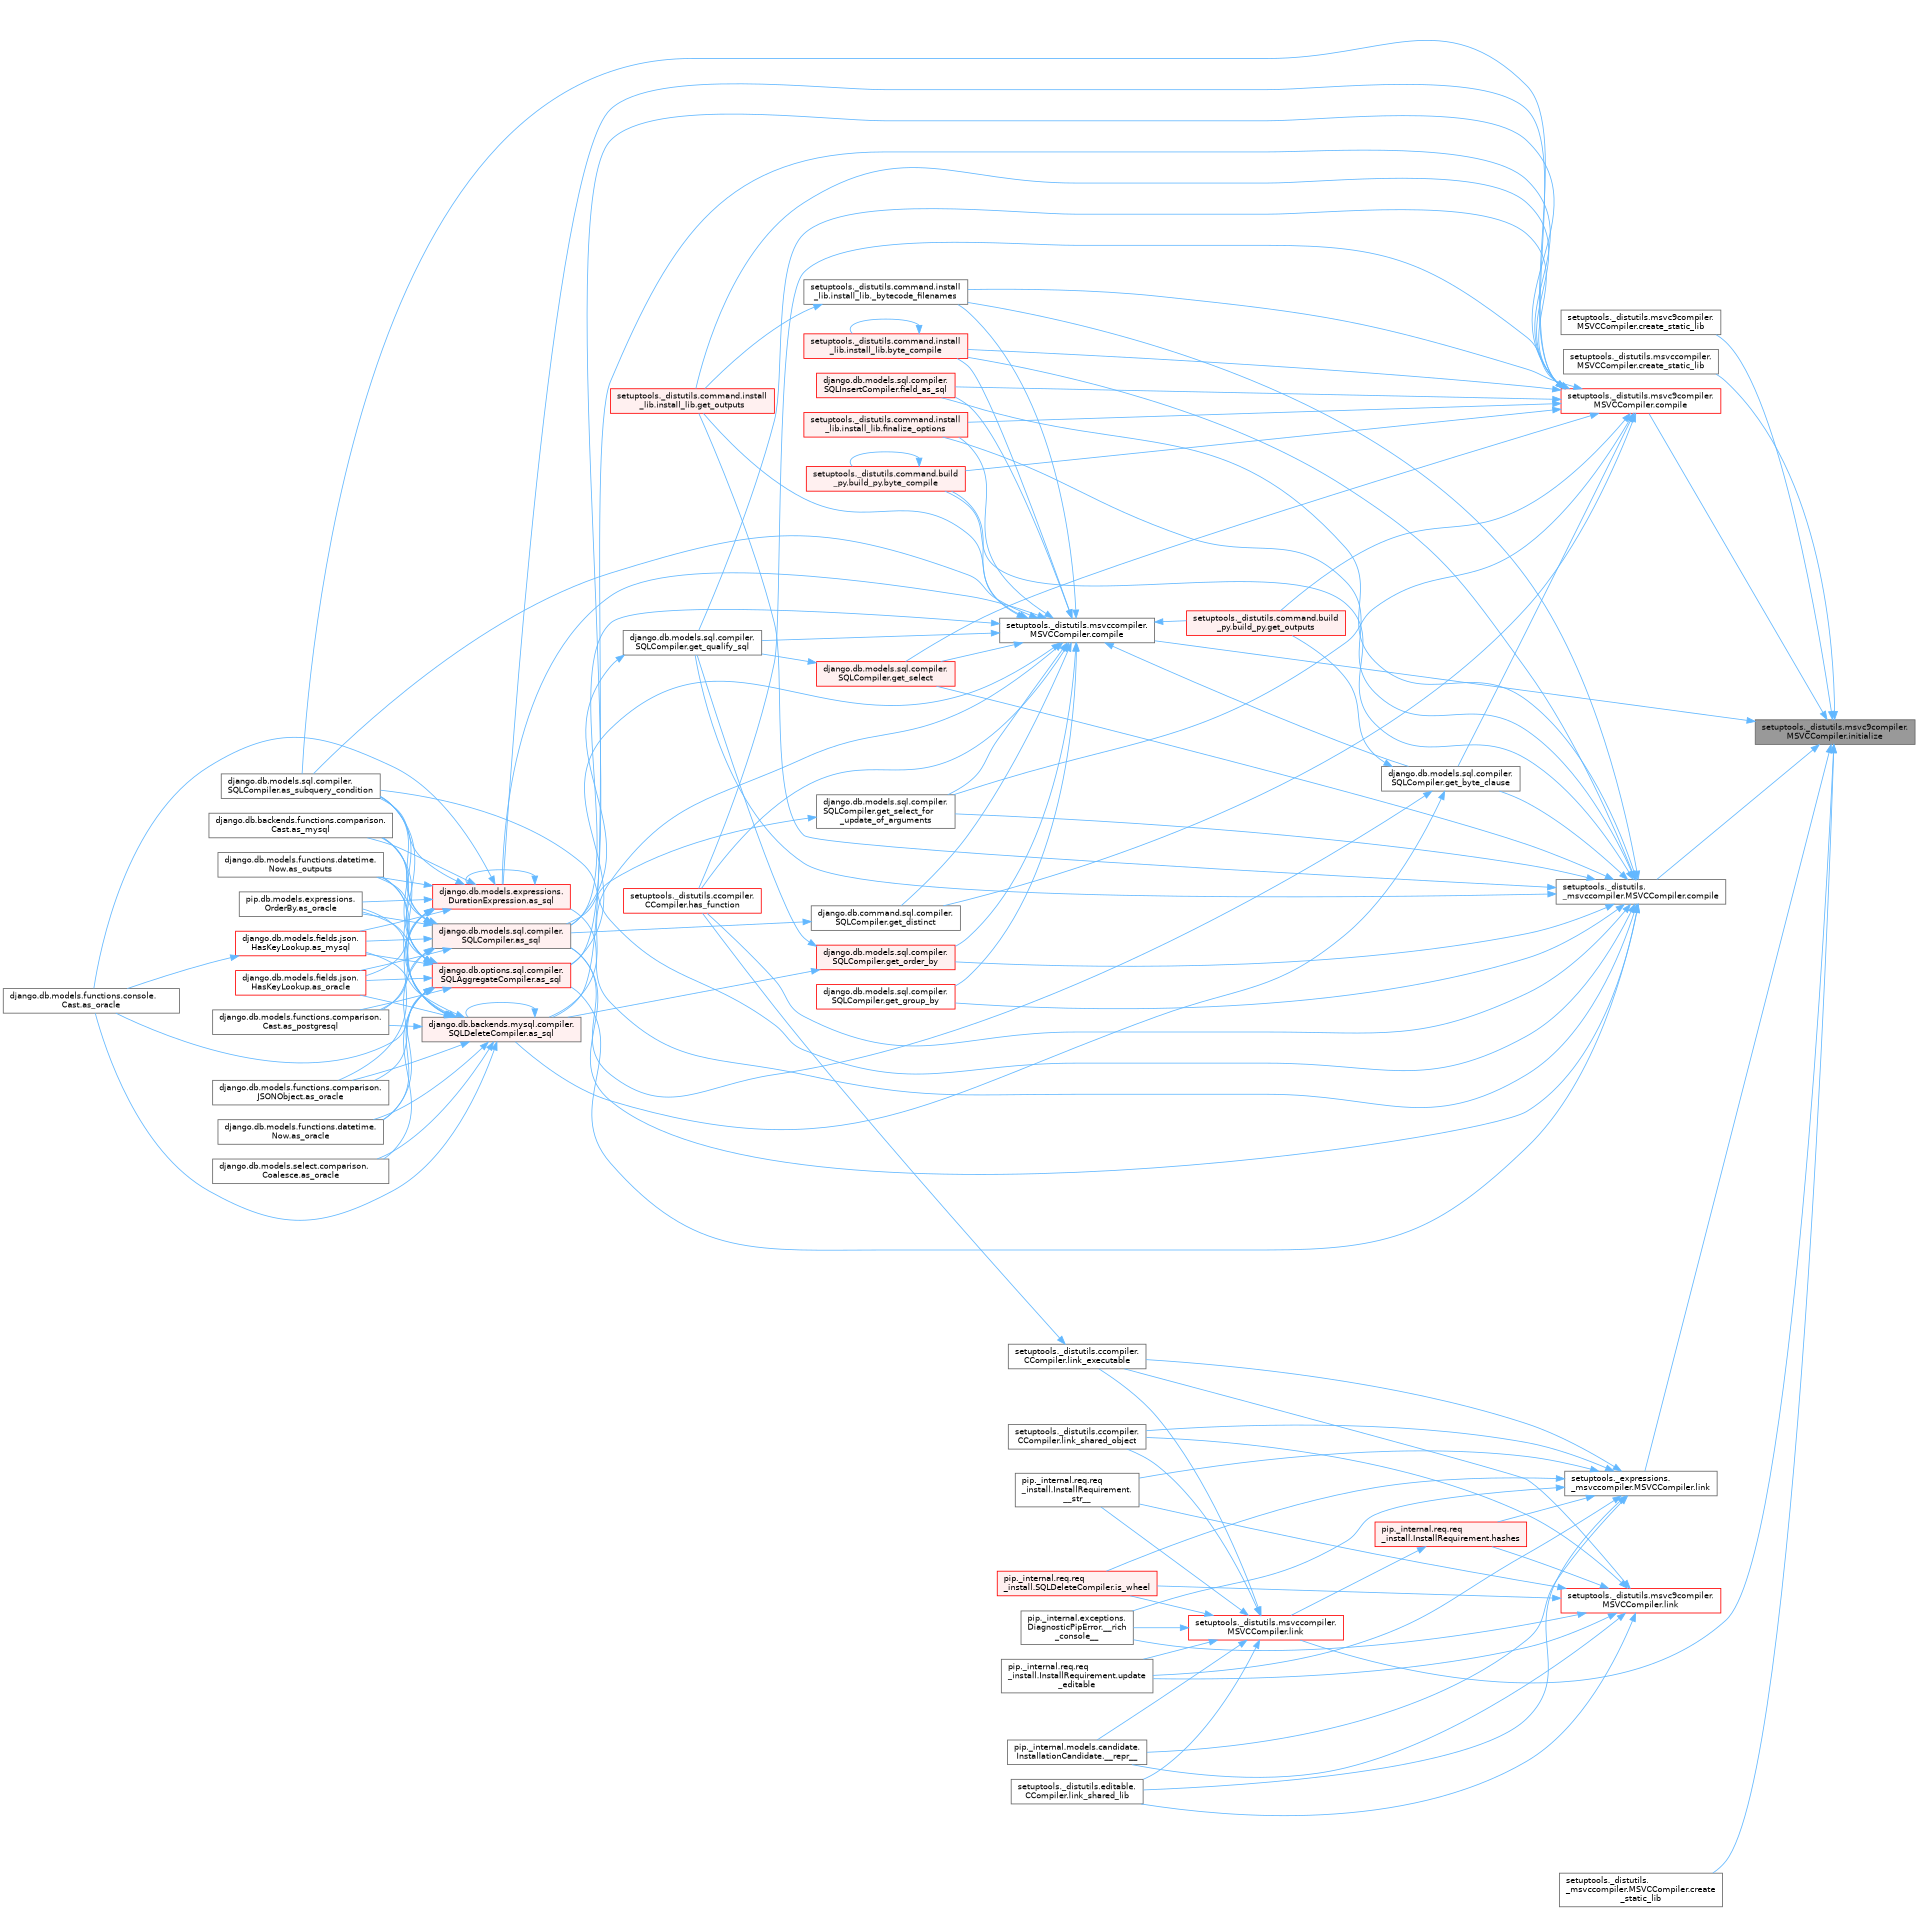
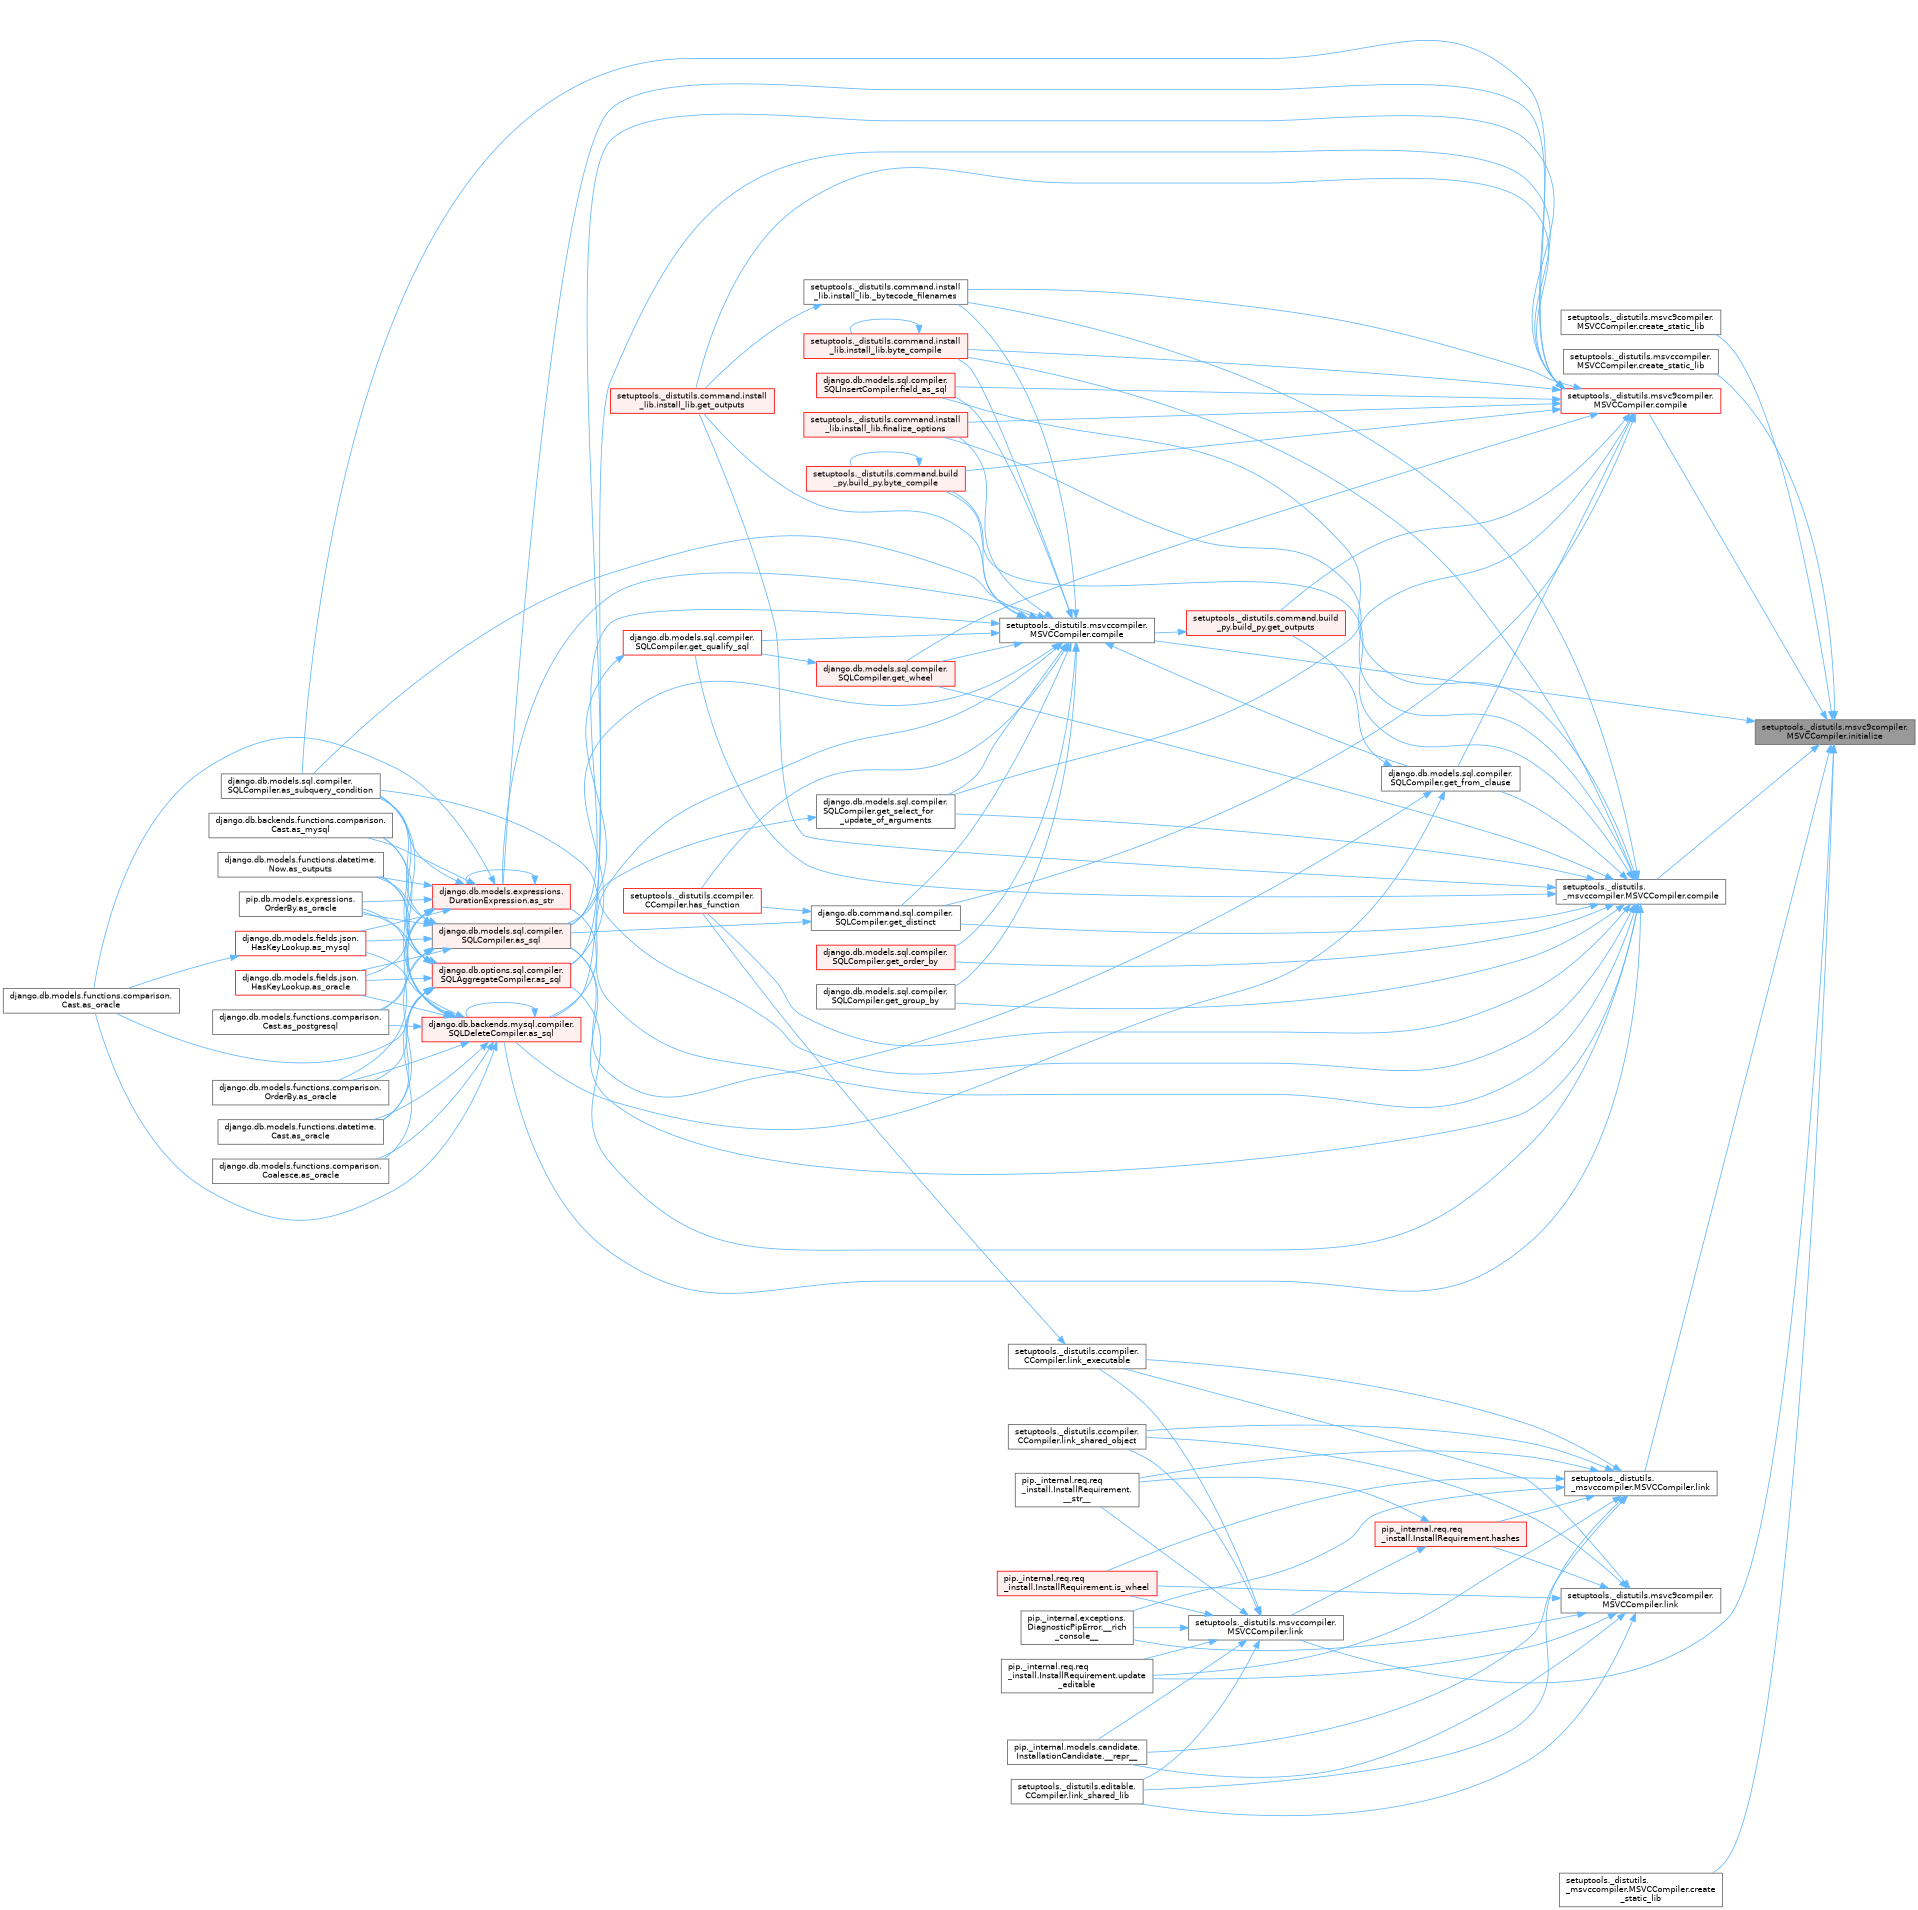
edge "django.db.models.sql.compiler. SQLCompiler.get_qualify_sql" -> "setuptools._distutils.msvc9compiler. MSVCCompiler.compile": removed
edge "setuptools._distutils.ccompiler. CCompiler.has_function" -> "setuptools._distutils.msvc9compiler. MSVCCompiler.compile": now "setuptools._distutils.ccompiler. CCompiler.has_function" -> "django.db.command.sql.compiler. SQLCompiler.get_distinct"
edge "setuptools._distutils.command.build _py.build_py.get_outputs" -> "setuptools._distutils.msvccompiler. MSVCCompiler.compile": reversed
node "django.db.models.sql.compiler. SQLCompiler.get_qualify_sql": color grey40 -> red
node "django.db.models.sql.compiler. SQLCompiler.get_select": label "django.db.models.sql.compiler. SQLCompiler.get_select" -> "django.db.models.sql.compiler. SQLCompiler.get_wheel"
node "django.db.models.sql.compiler. SQLCompiler.get_byte_clause": label "django.db.models.sql.compiler. SQLCompiler.get_byte_clause" -> "django.db.models.sql.compiler. SQLCompiler.get_from_clause"
edge "django.db.models.sql.compiler. SQLCompiler.get_qualify_sql" -> "django.db.models.sql.compiler. SQLCompiler.get_order_by": removed
edge "django.db.backends.functions.comparison. Cast.as_mysql" -> "django.db.models.sql.compiler. SQLCompiler.as_sql": removed
node "django.db.models.expressions. DurationExpression.as_sql": label "django.db.models.expressions. DurationExpression.as_sql" -> "django.db.models.expressions. DurationExpression.as_str"
edge "django.db.command.sql.compiler. SQLCompiler.get_distinct" -> "setuptools._distutils. _msvccompiler.MSVCCompiler.compile": added
edge "django.db.models.fields.json. HasKeyLookup.as_mysql" -> "django.db.options.sql.compiler. SQLAggregateCompiler.as_sql": removed
edge "django.db.backends.mysql.compiler. SQLDeleteCompiler.as_sql" -> "django.db.models.sql.compiler. SQLCompiler.get_order_by": now "django.db.backends.mysql.compiler. SQLDeleteCompiler.as_sql" -> "setuptools._distutils. _msvccompiler.MSVCCompiler.compile"
node "django.db.models.sql.compiler. SQLCompiler.get_group_by": color red -> grey40
edge "django.db.models.functions.comparison. Cast.as_postgresql" -> "django.db.options.sql.compiler. SQLAggregateCompiler.as_sql": removed
node "django.db.models.functions.console. Cast.as_oracle": label "django.db.models.functions.console. Cast.as_oracle" -> "django.db.models.functions.comparison. Cast.as_oracle"
node "django.db.backends.mysql.compiler. SQLDeleteCompiler.as_sql": color grey40 -> red
node "django.db.models.functions.comparison. JSONObject.as_oracle": label "django.db.models.functions.comparison. JSONObject.as_oracle" -> "django.db.models.functions.comparison. OrderBy.as_oracle"
node "django.db.models.functions.datetime. Now.as_oracle": label "django.db.models.functions.datetime. Now.as_oracle" -> "django.db.models.functions.datetime. Cast.as_oracle"
node "django.db.models.select.comparison. Coalesce.as_oracle": label "django.db.models.select.comparison. Coalesce.as_oracle" -> "django.db.models.functions.comparison. Coalesce.as_oracle"
node "setuptools._expressions. _msvccompiler.MSVCCompiler.link": label "setuptools._expressions. _msvccompiler.MSVCCompiler.link" -> "setuptools._distutils. _msvccompiler.MSVCCompiler.link"
edge "pip._internal.req.req _install.InstallRequirement. __str__" -> "setuptools._distutils.msvc9compiler. MSVCCompiler.link": now "pip._internal.req.req _install.InstallRequirement. __str__" -> "pip._internal.req.req _install.InstallRequirement.hashes"
node "pip._internal.req.req _install.SQLDeleteCompiler.is_wheel": label "pip._internal.req.req _install.SQLDeleteCompiler.is_wheel" -> "pip._internal.req.req _install.InstallRequirement.is_wheel"
node "setuptools._distutils.msvc9compiler. MSVCCompiler.link": color red -> grey40
node "setuptools._distutils.msvccompiler. MSVCCompiler.link": color red -> grey40
